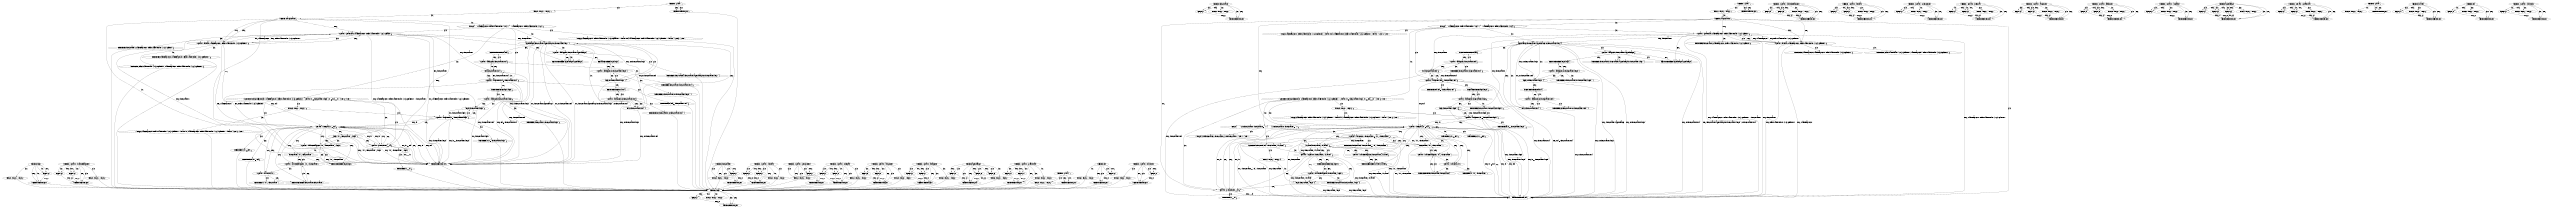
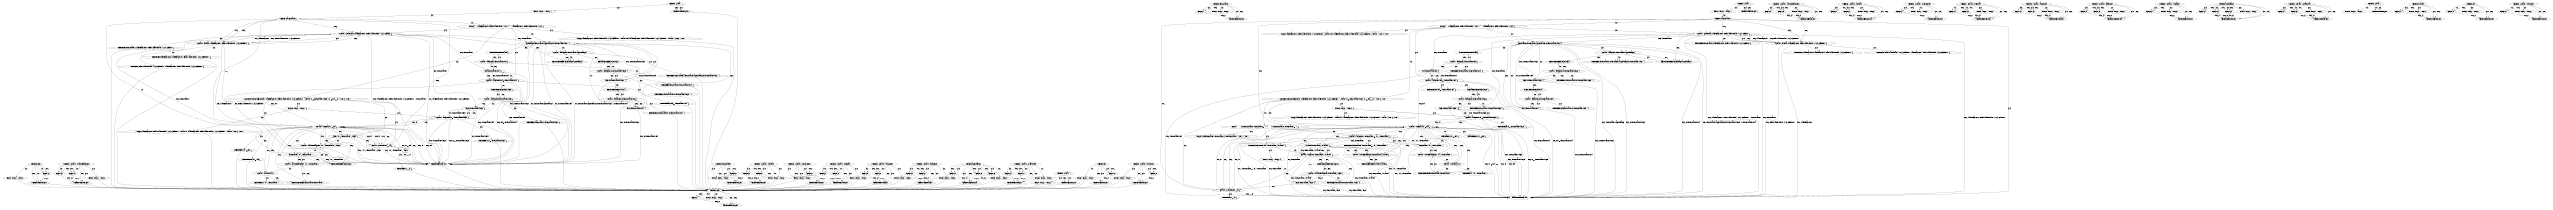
edge "(<operator>.indirectFieldAccess,timeContainer->begin)" -> "(begin,timeContainer->begin())": label "CFG: " -> "DDG: p1"
